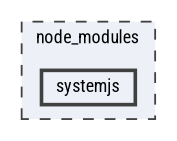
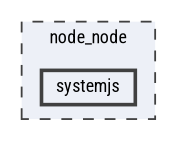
cluster "node_modules": label "node_modules" -> "node_node"
